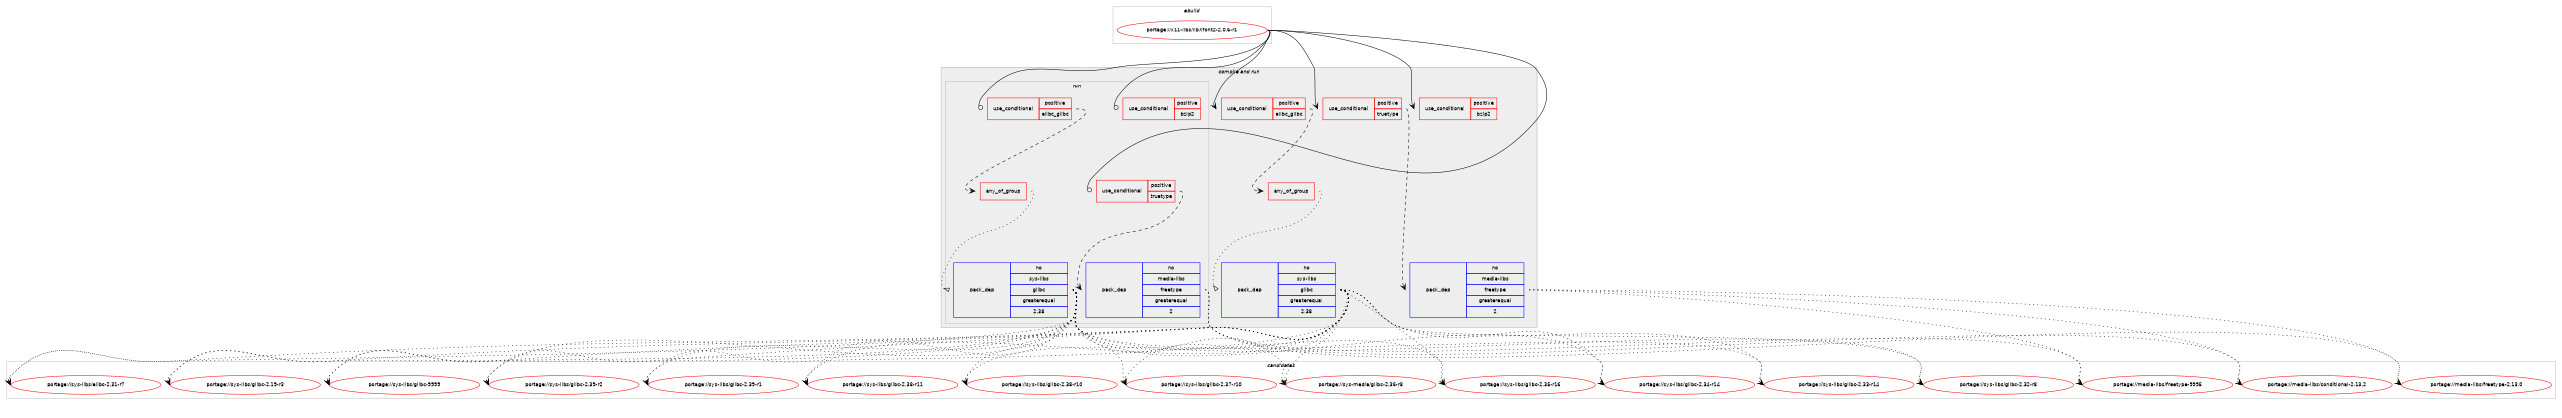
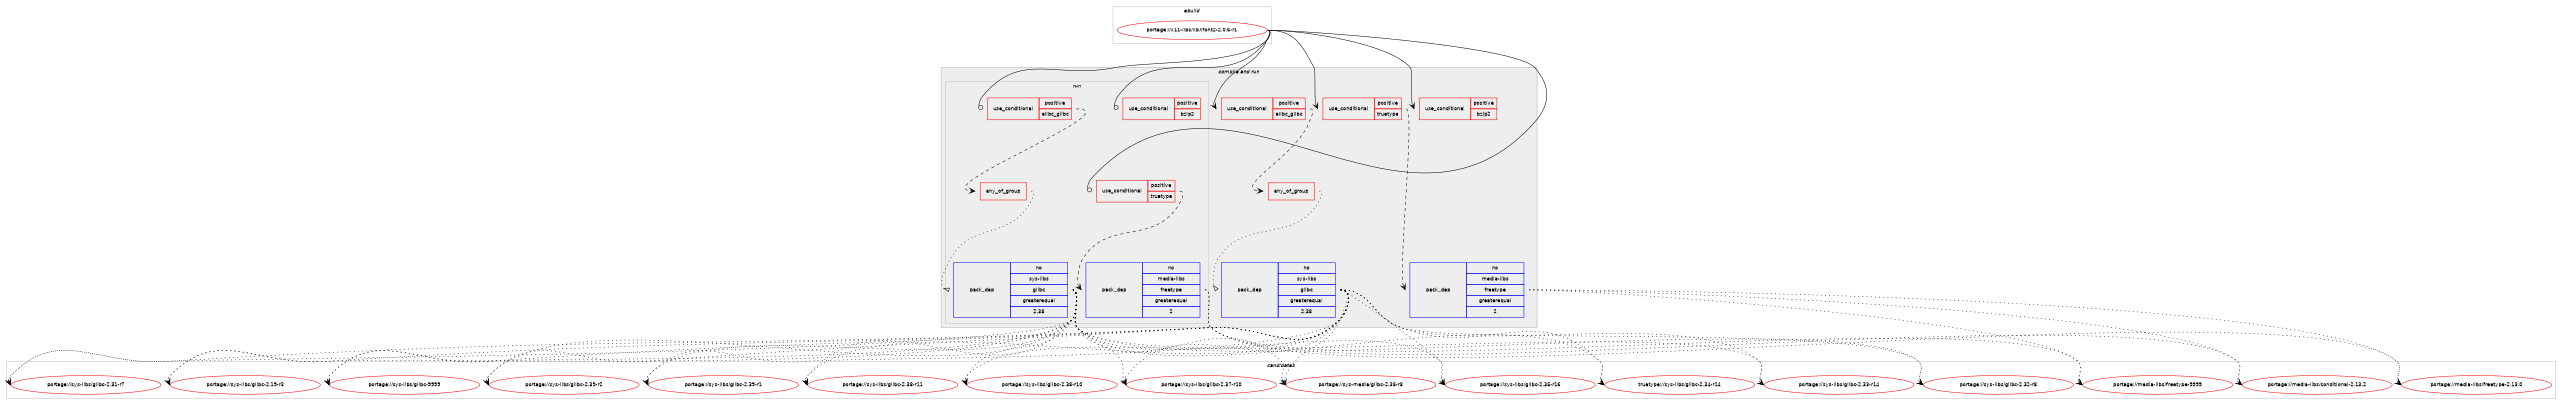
node "portage://sys-libs/elibc-2.31-r7": label "portage://sys-libs/elibc-2.31-r7" -> "portage://sys-libs/glibc-2.31-r7"
node "portage://sys-libs/glibc-2.34-r14": label "portage://sys-libs/glibc-2.34-r14" -> "truetype://sys-libs/glibc-2.34-r14"
node "portage://media-libs/freetype-9995": label "portage://media-libs/freetype-9995" -> "portage://media-libs/freetype-9999"
